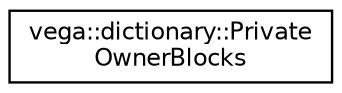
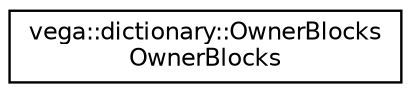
node "vega::dictionary::Private OwnerBlocks": label "vega::dictionary::Private OwnerBlocks" -> "vega::dictionary::OwnerBlocks OwnerBlocks"
